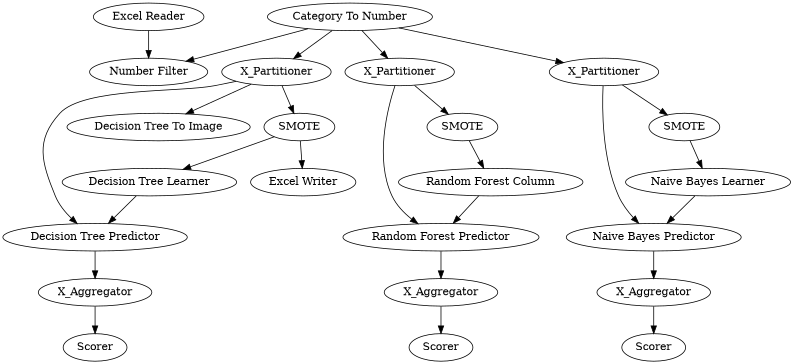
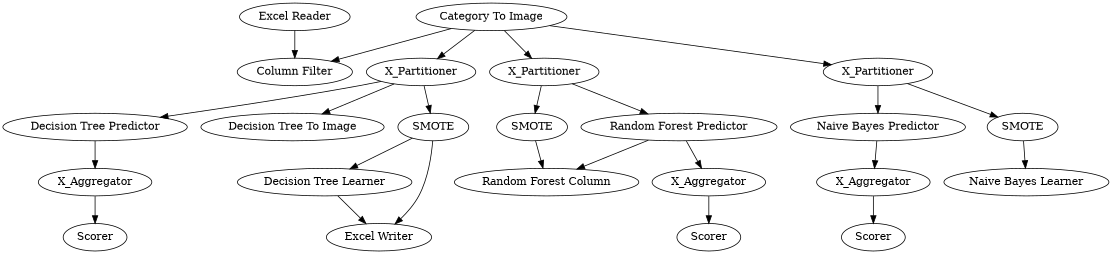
node "Category To Number": label "Category To Number" -> "Category To Image"
node "Number Filter": label "Number Filter" -> "Column Filter"
edge "Decision Tree Learner" -> "Decision Tree Predictor": now "Decision Tree Learner" -> "Excel Writer"
edge "Random Forest Column" -> "Random Forest Predictor": reversed
edge "Naive Bayes Learner" -> "Naive Bayes Predictor": removed
